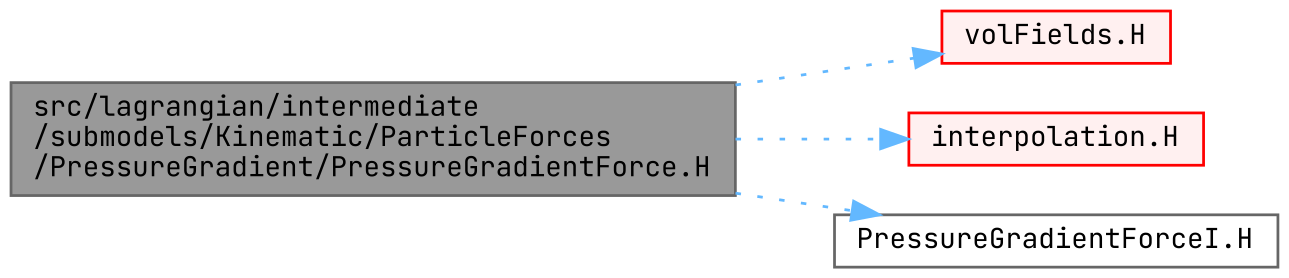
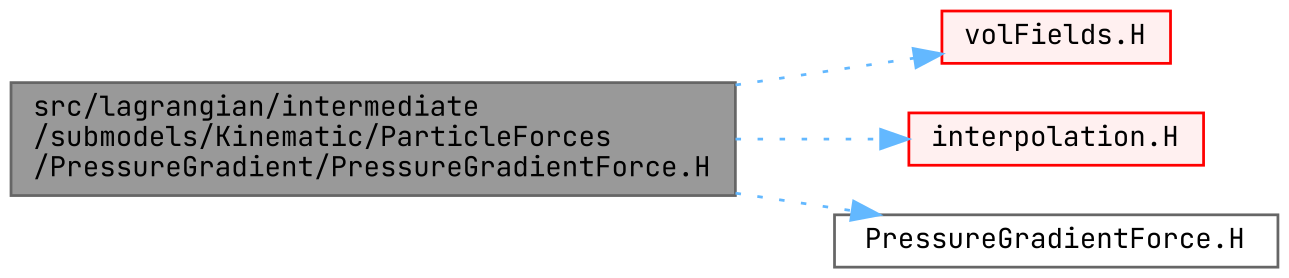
node "PressureGradientForceI.H": label "PressureGradientForceI.H" -> "PressureGradientForce.H"
